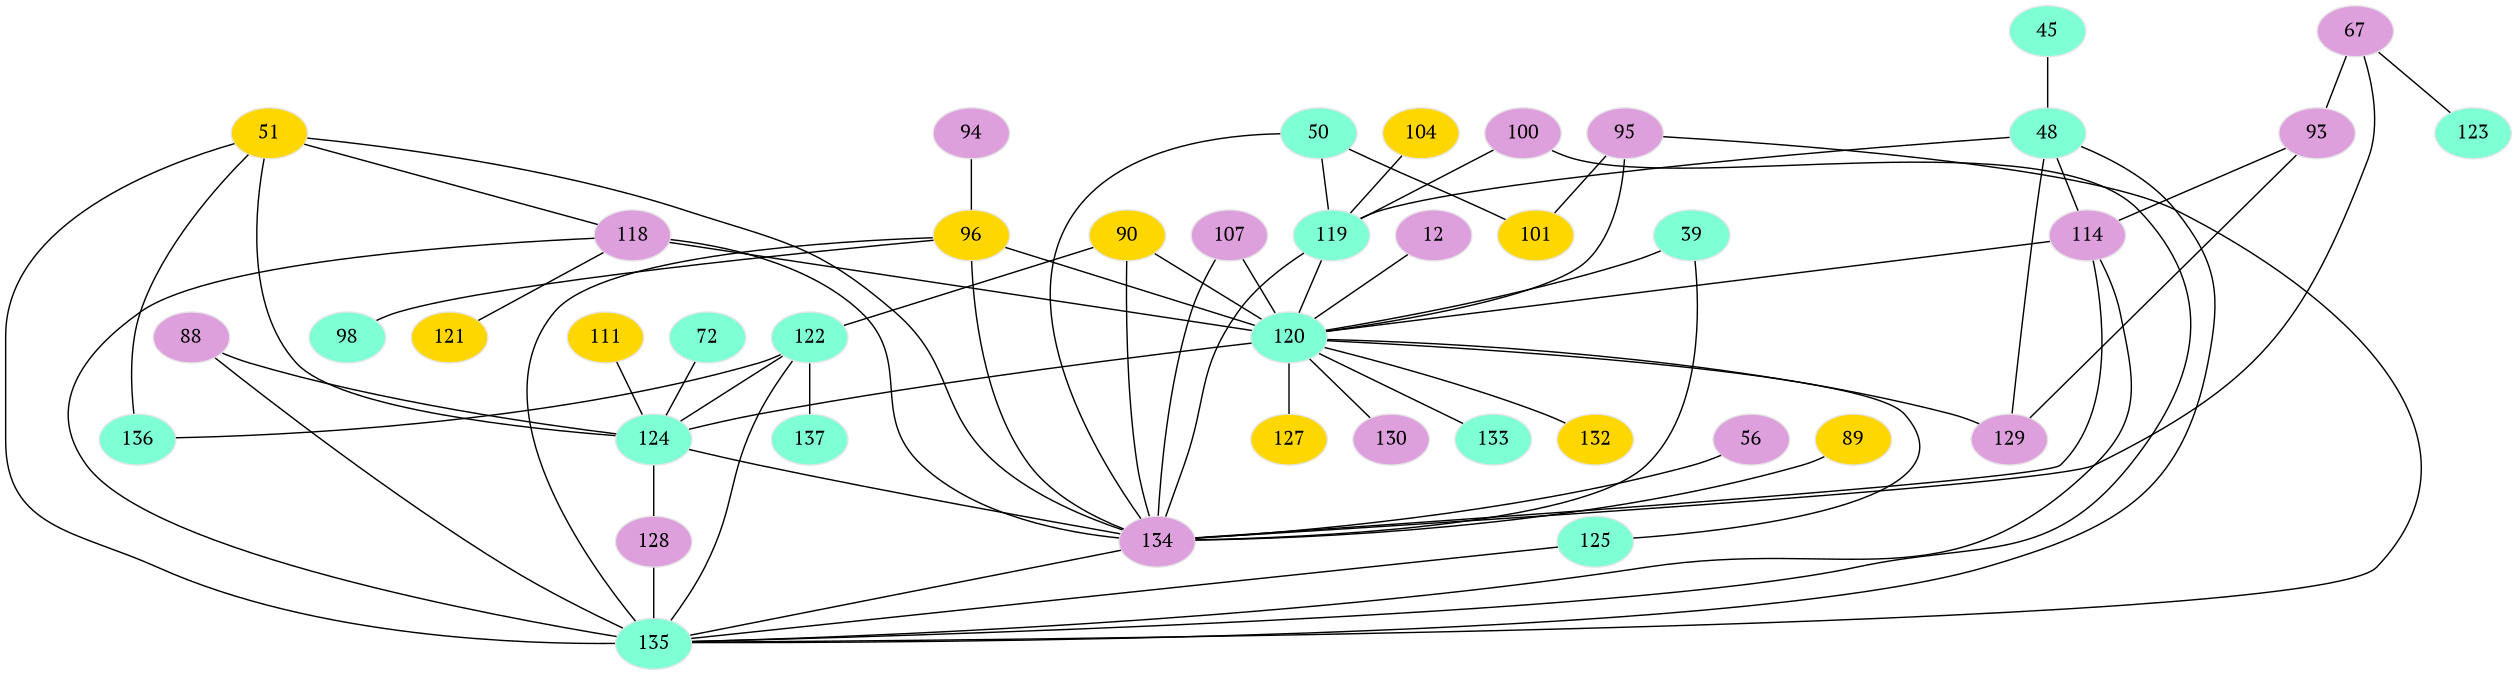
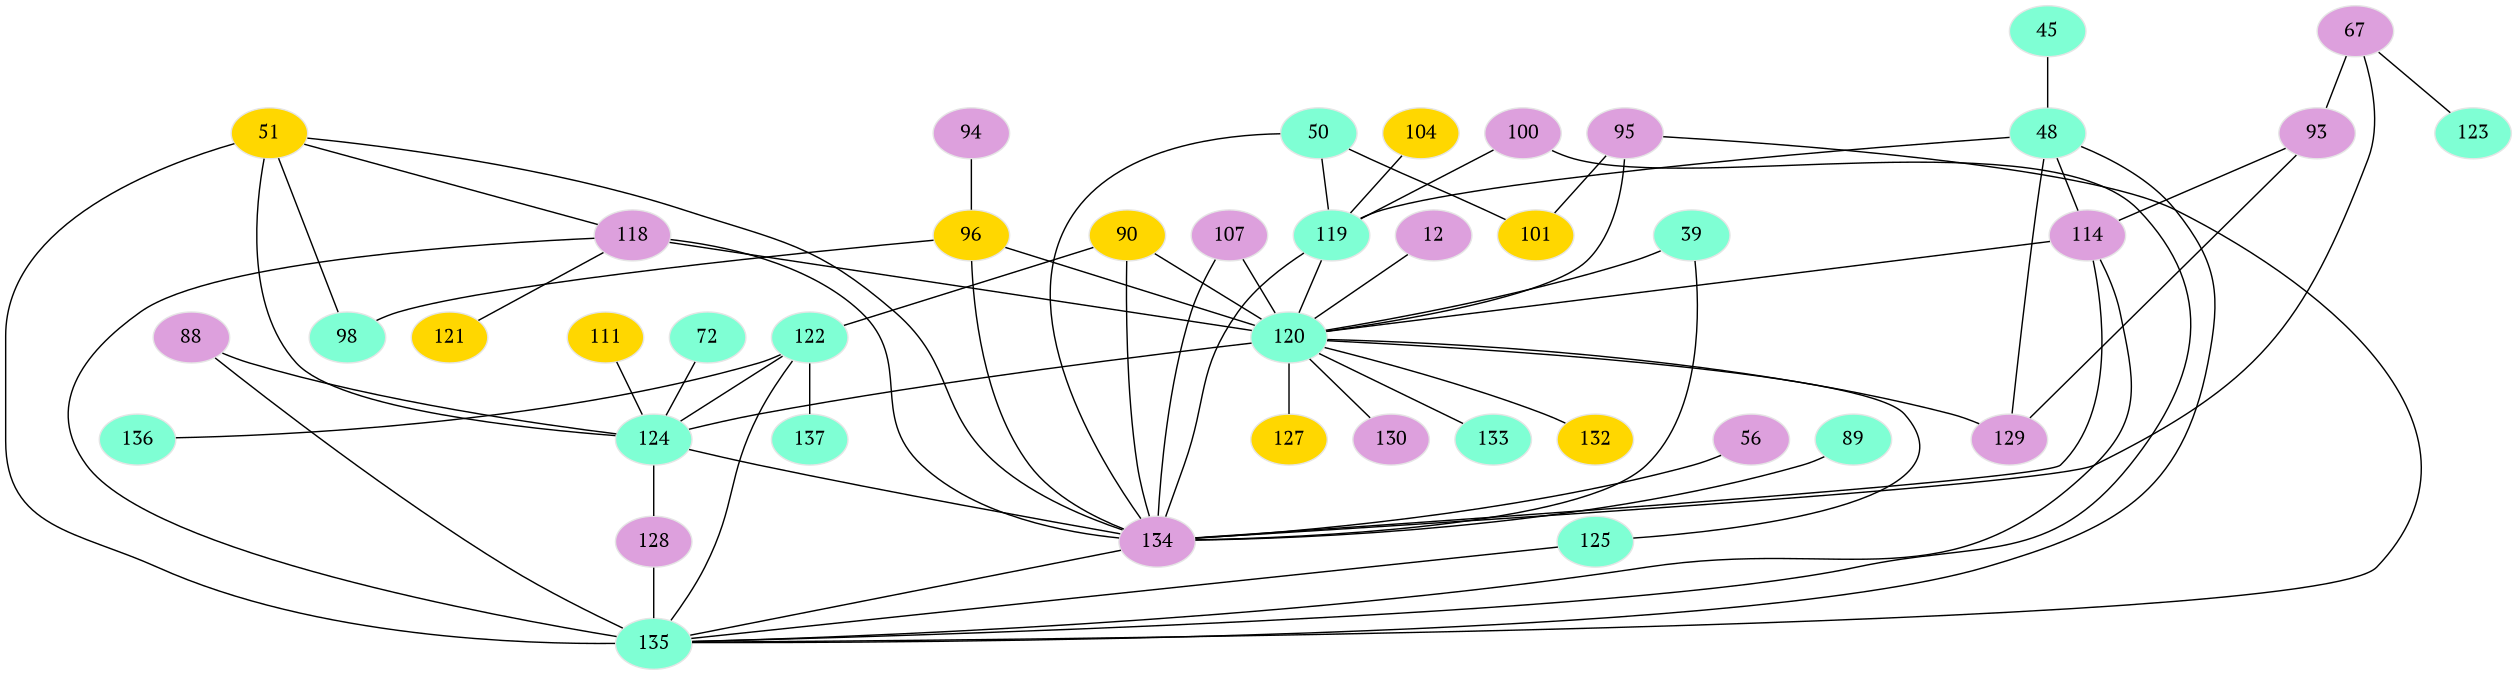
edge "51" -- "136": now "51" -- "98"
edge "96" -- "135": removed
node "89": fillcolor gold -> aquamarine
